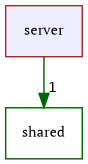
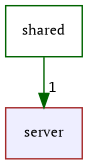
edge "server" -> "shared": reversed
